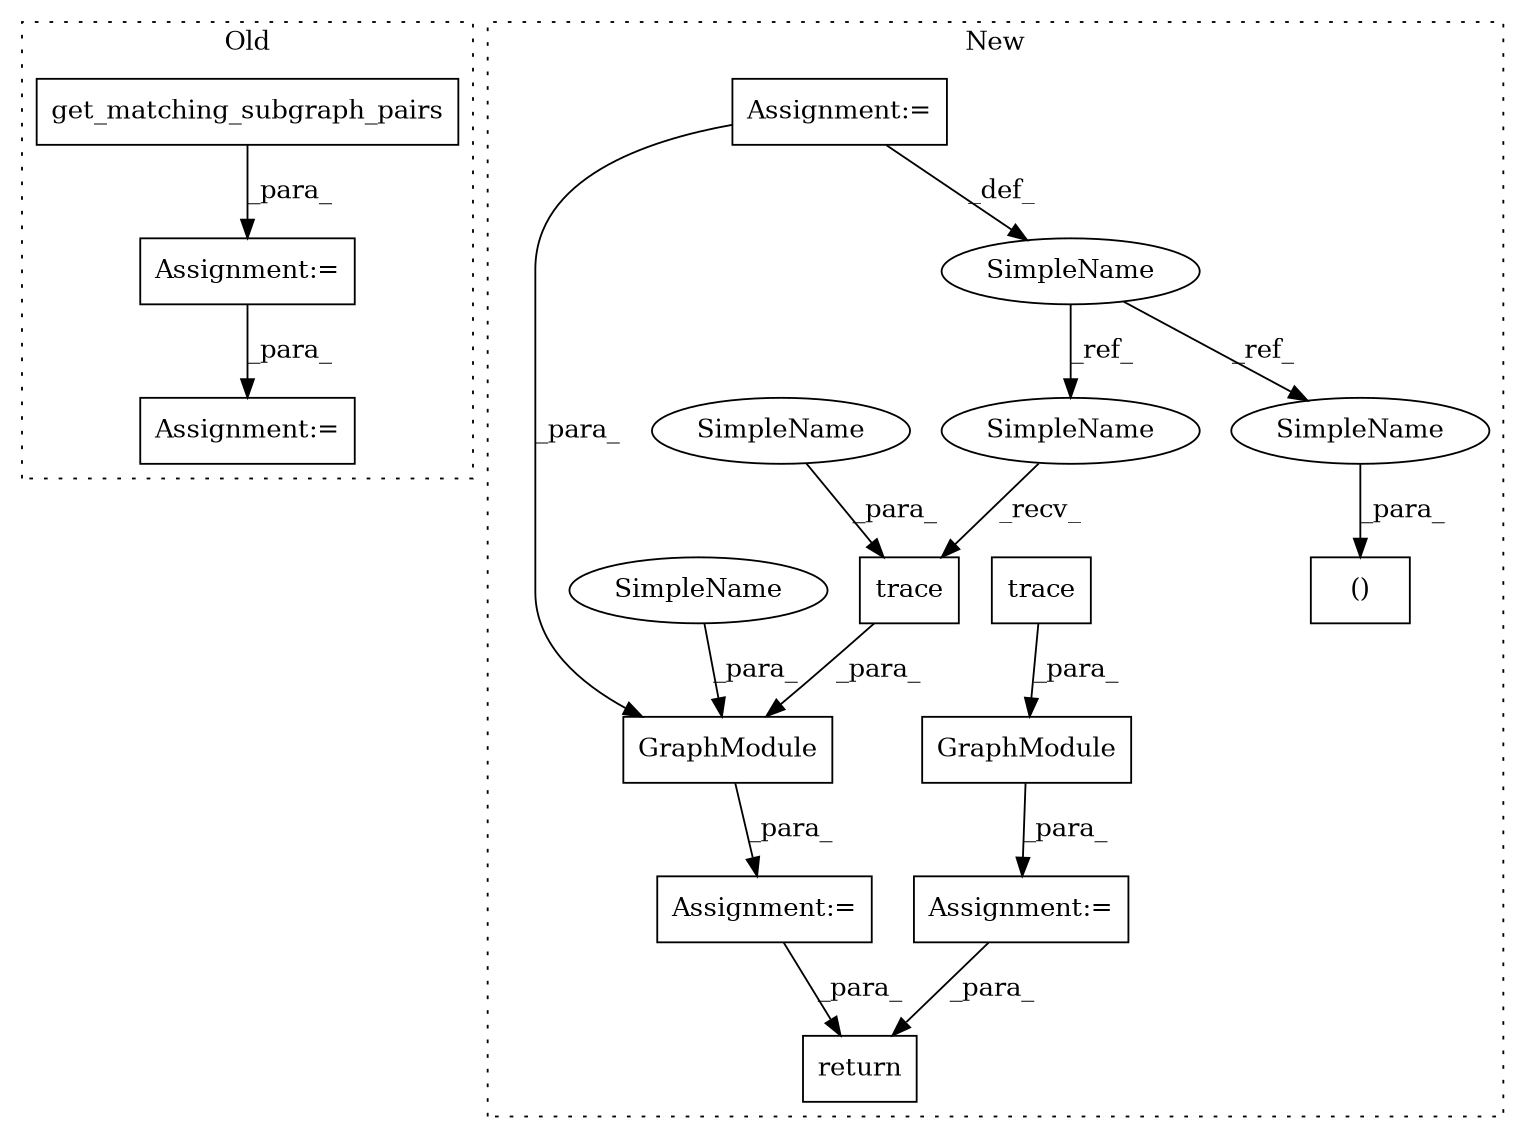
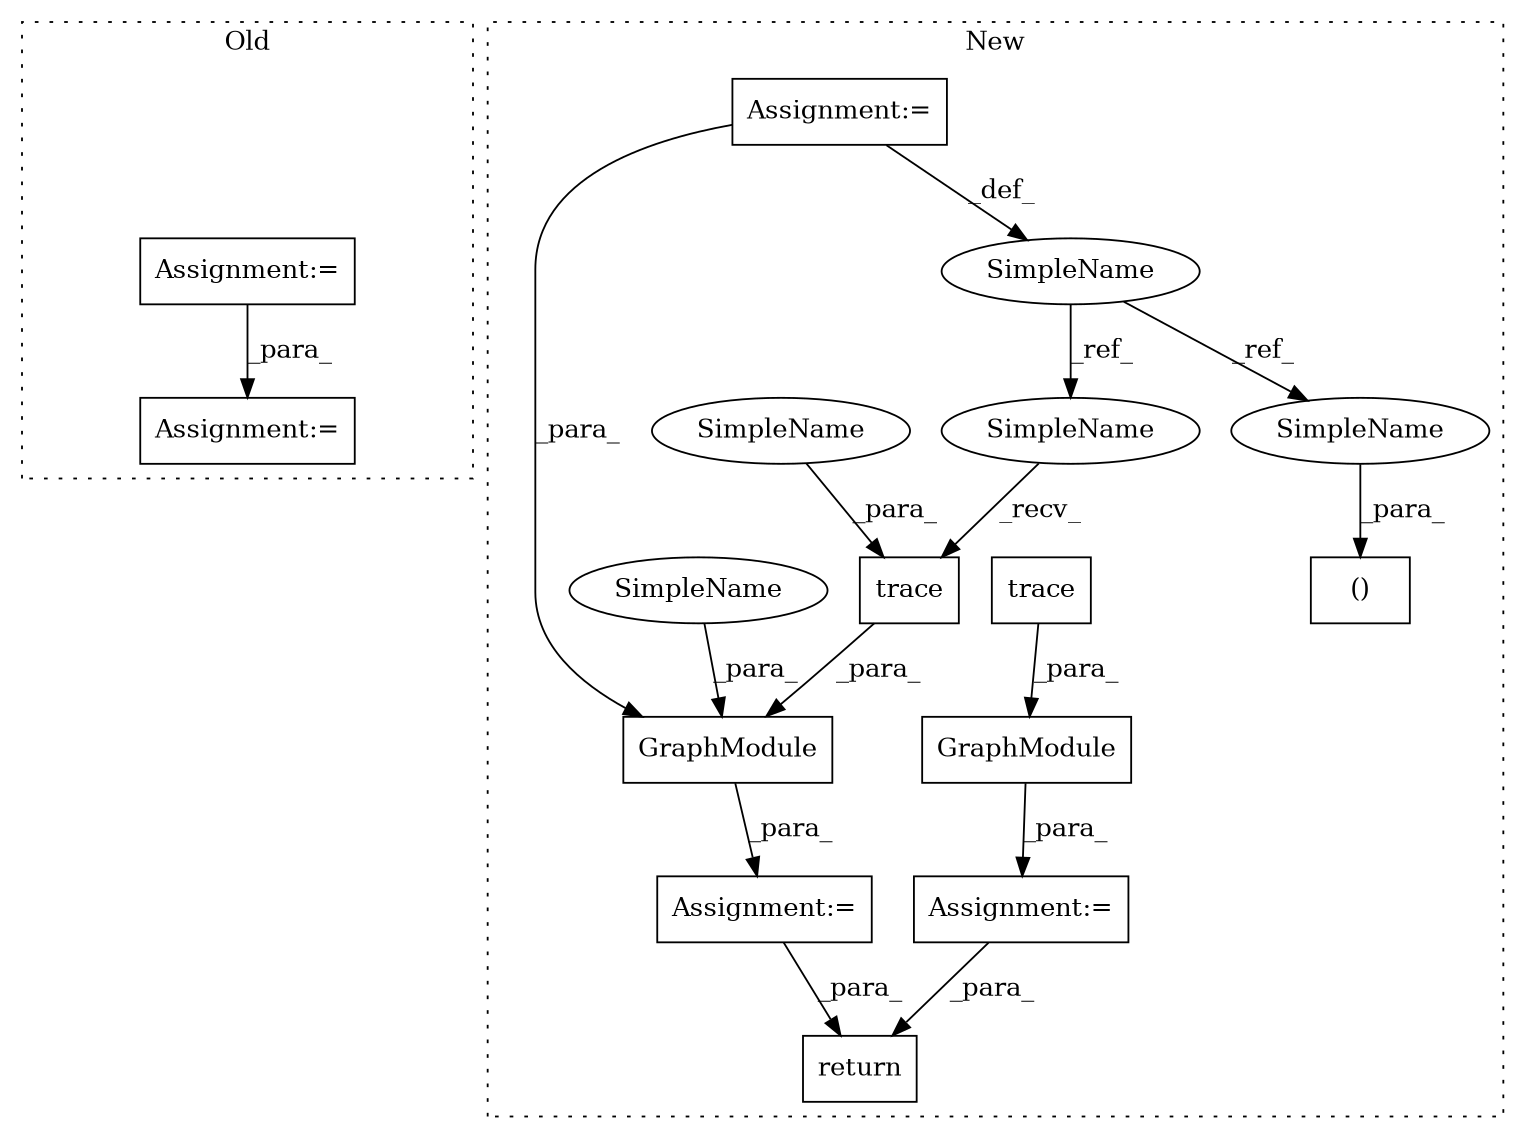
node "get_matching_subgraph_pairs": removed
